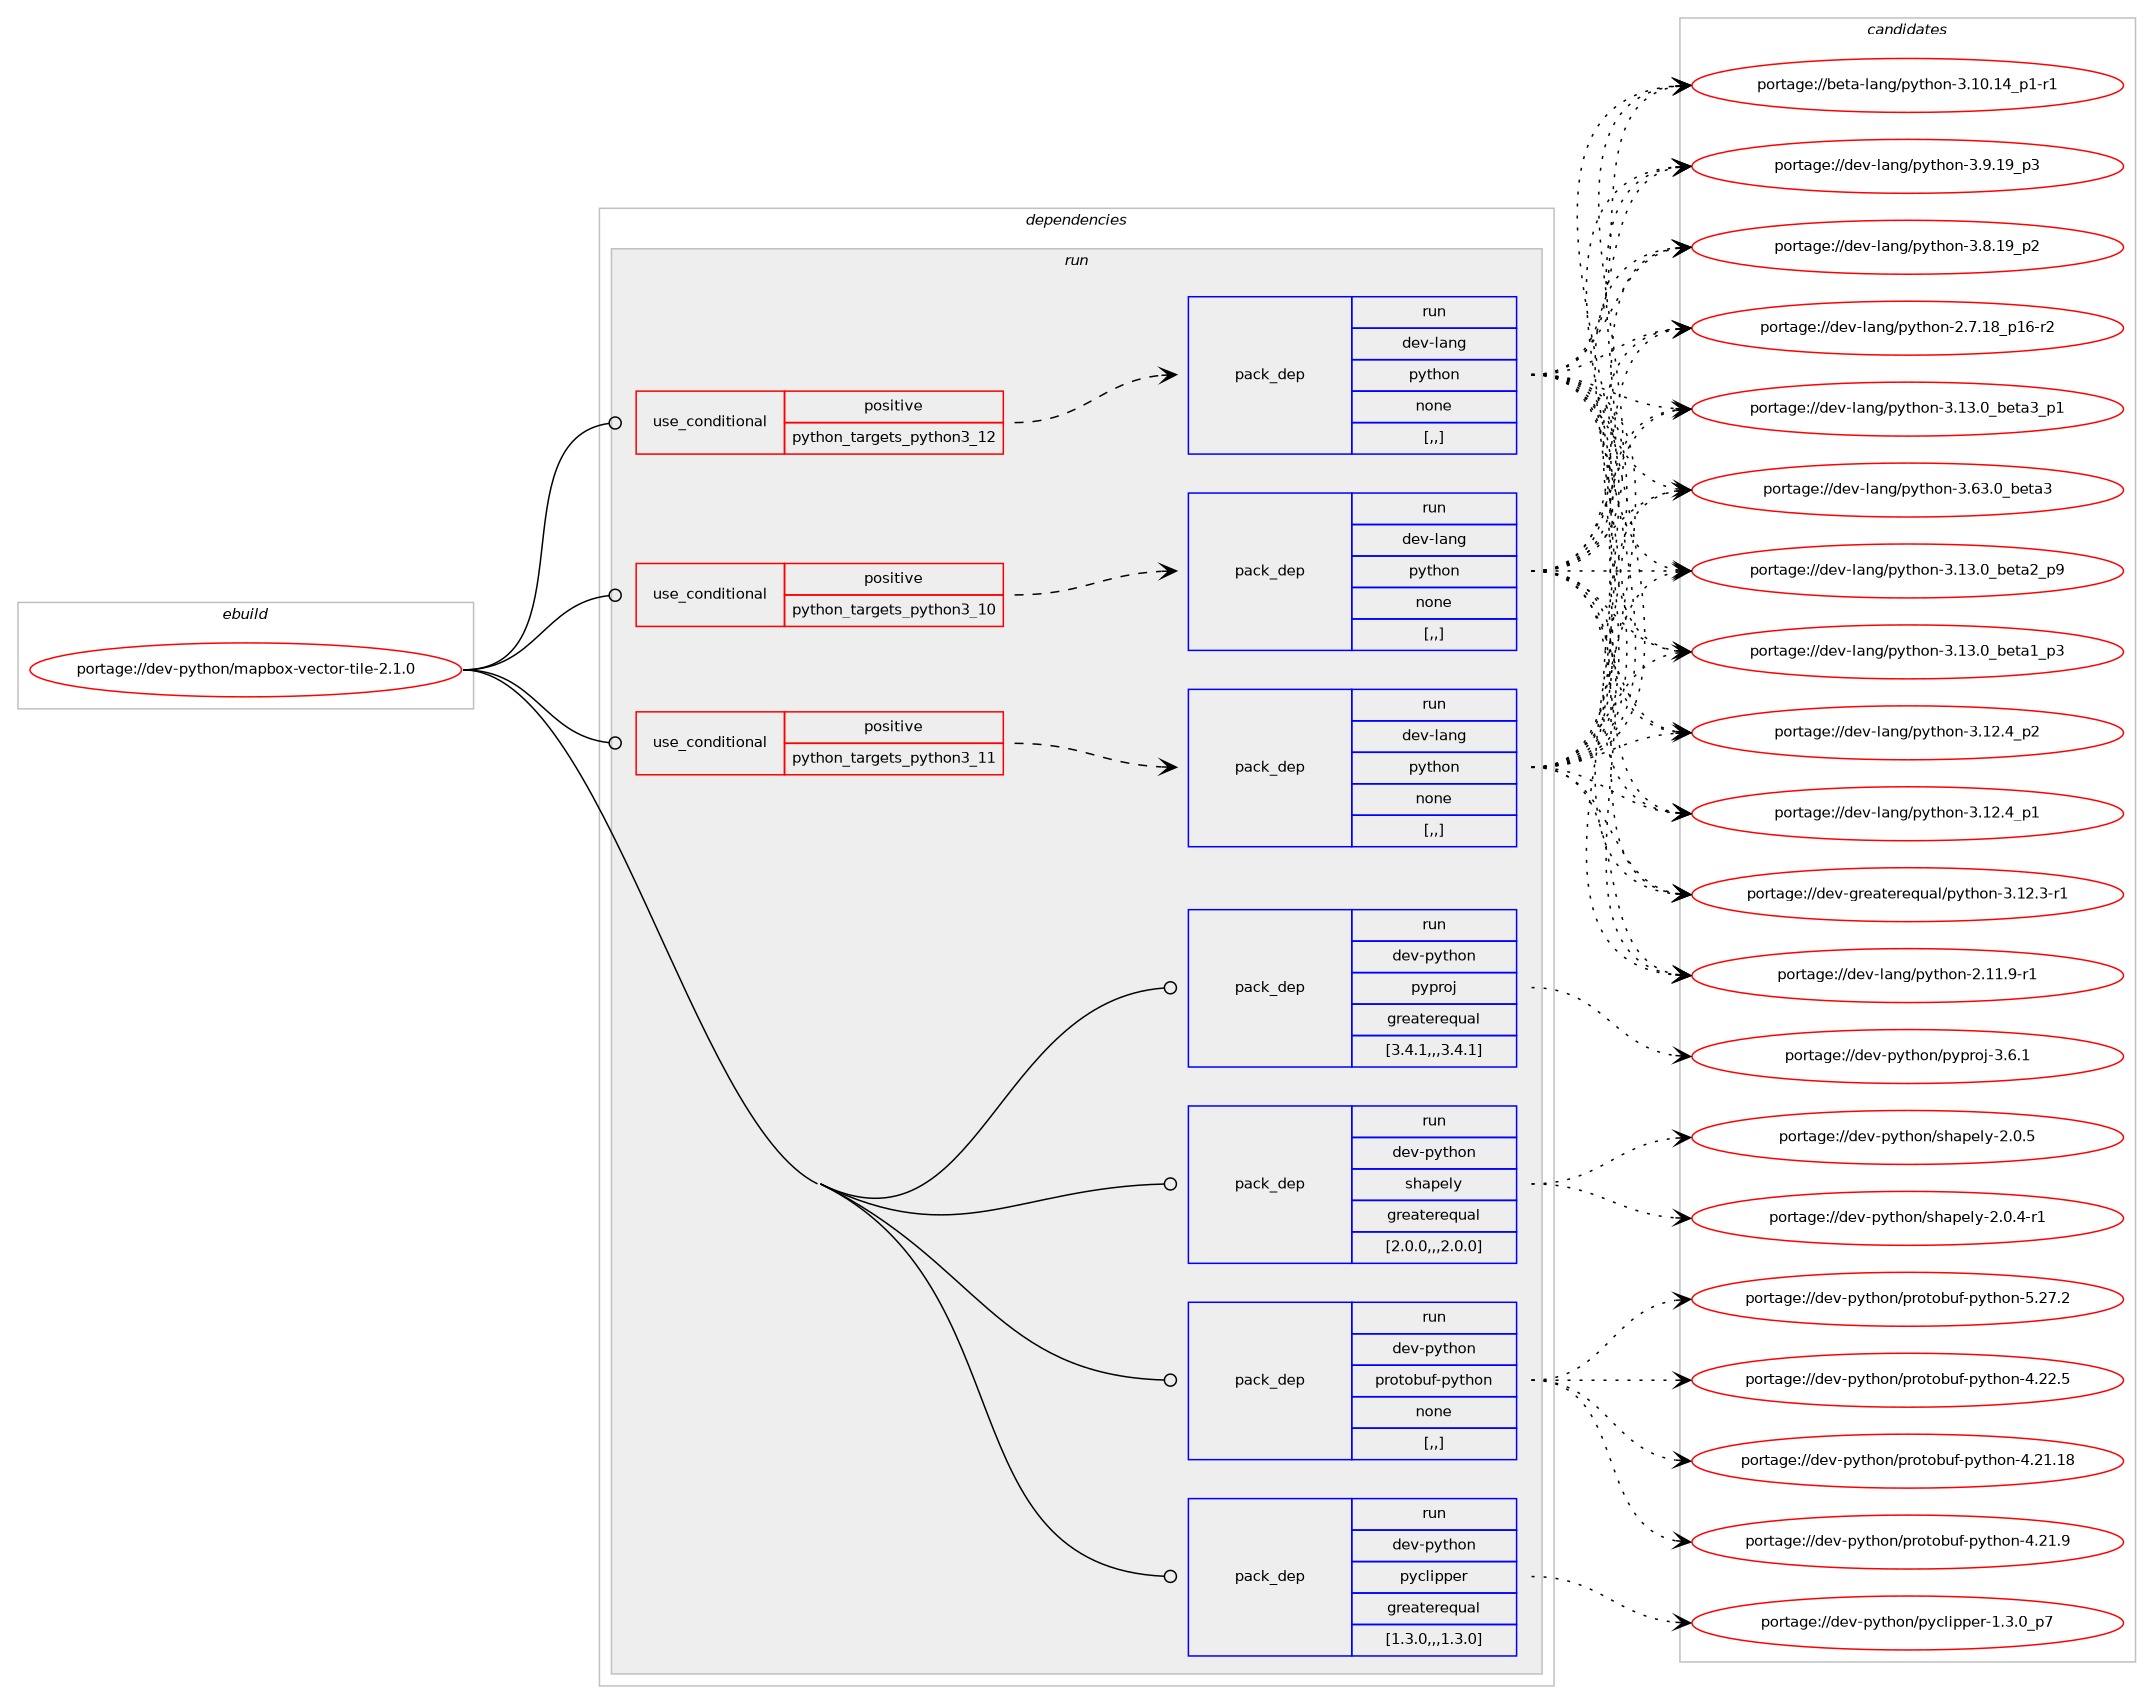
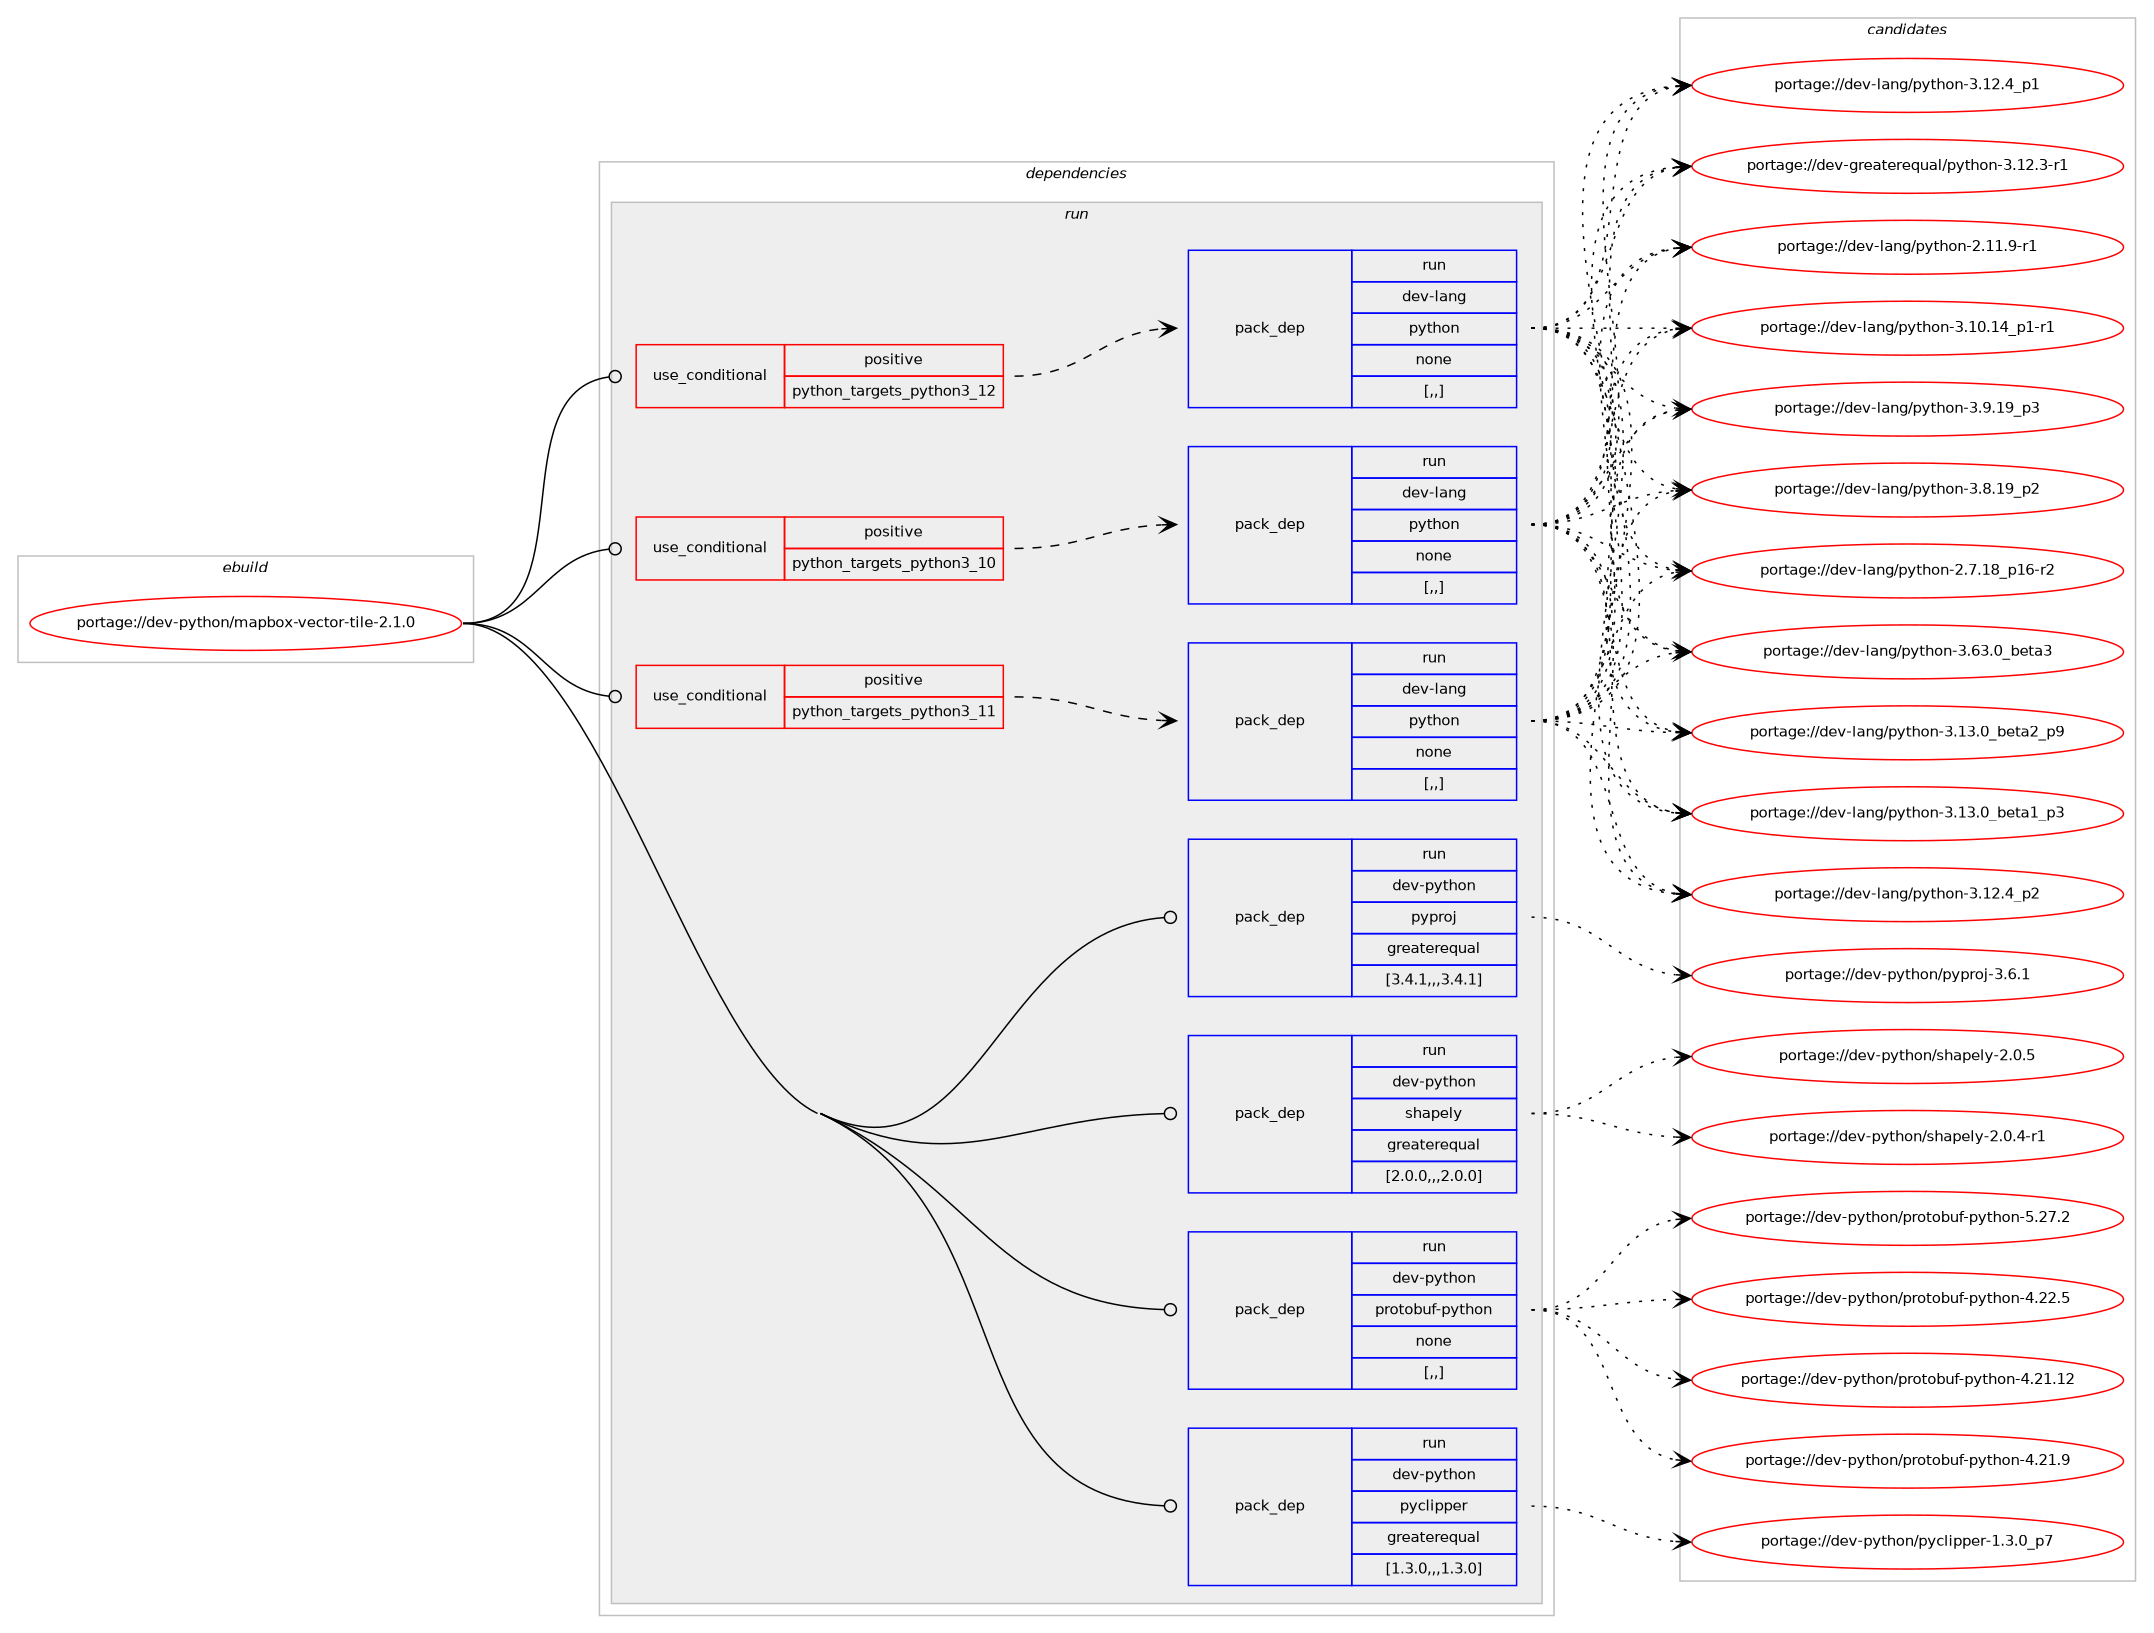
node "portage://beta-lang/python-3.10.14_p1-r1": label "portage://beta-lang/python-3.10.14_p1-r1" -> "portage://dev-lang/python-3.10.14_p1-r1"
node "portage://dev-lang/python-3.13.0_beta3_p1": removed
node "portage://dev-python/protobuf-python-4.21.18": label "portage://dev-python/protobuf-python-4.21.18" -> "portage://dev-python/protobuf-python-4.21.12"
